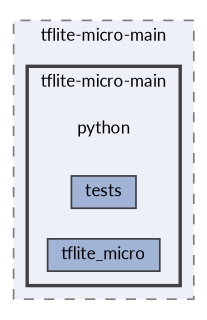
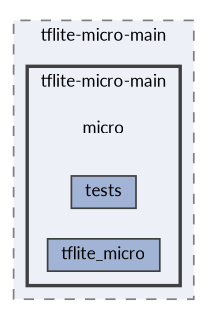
node "python": label "python" -> "micro"
